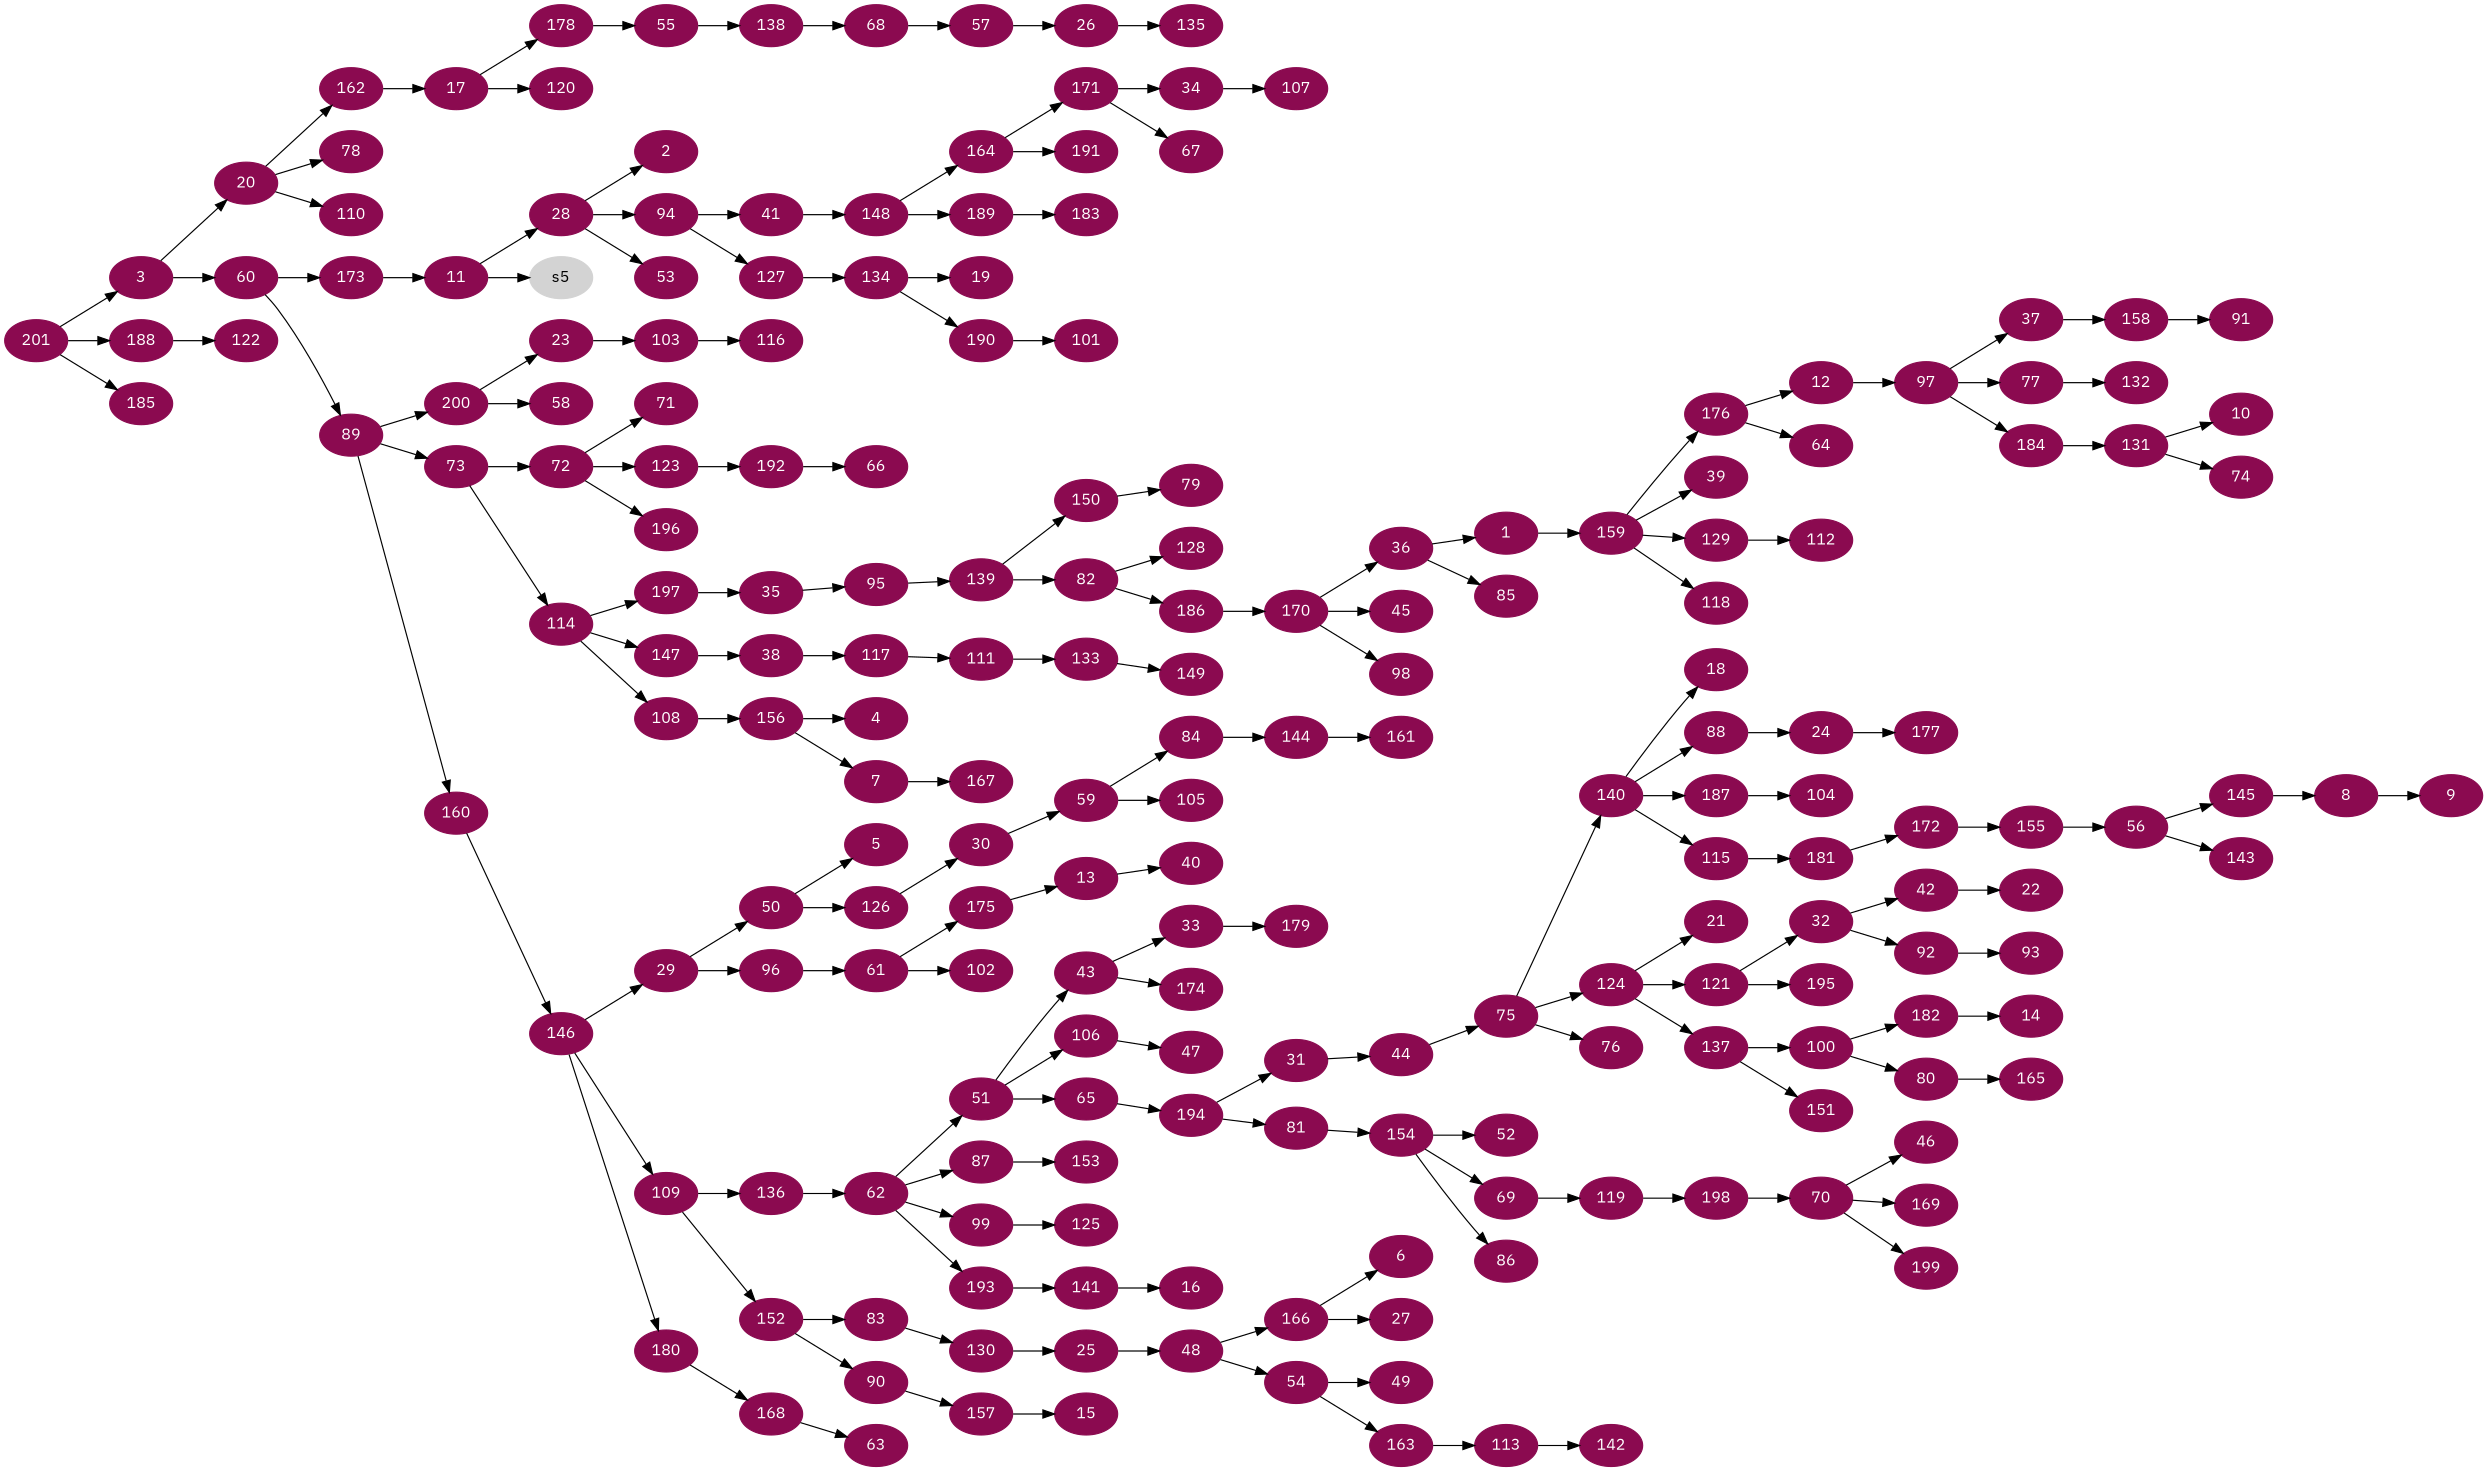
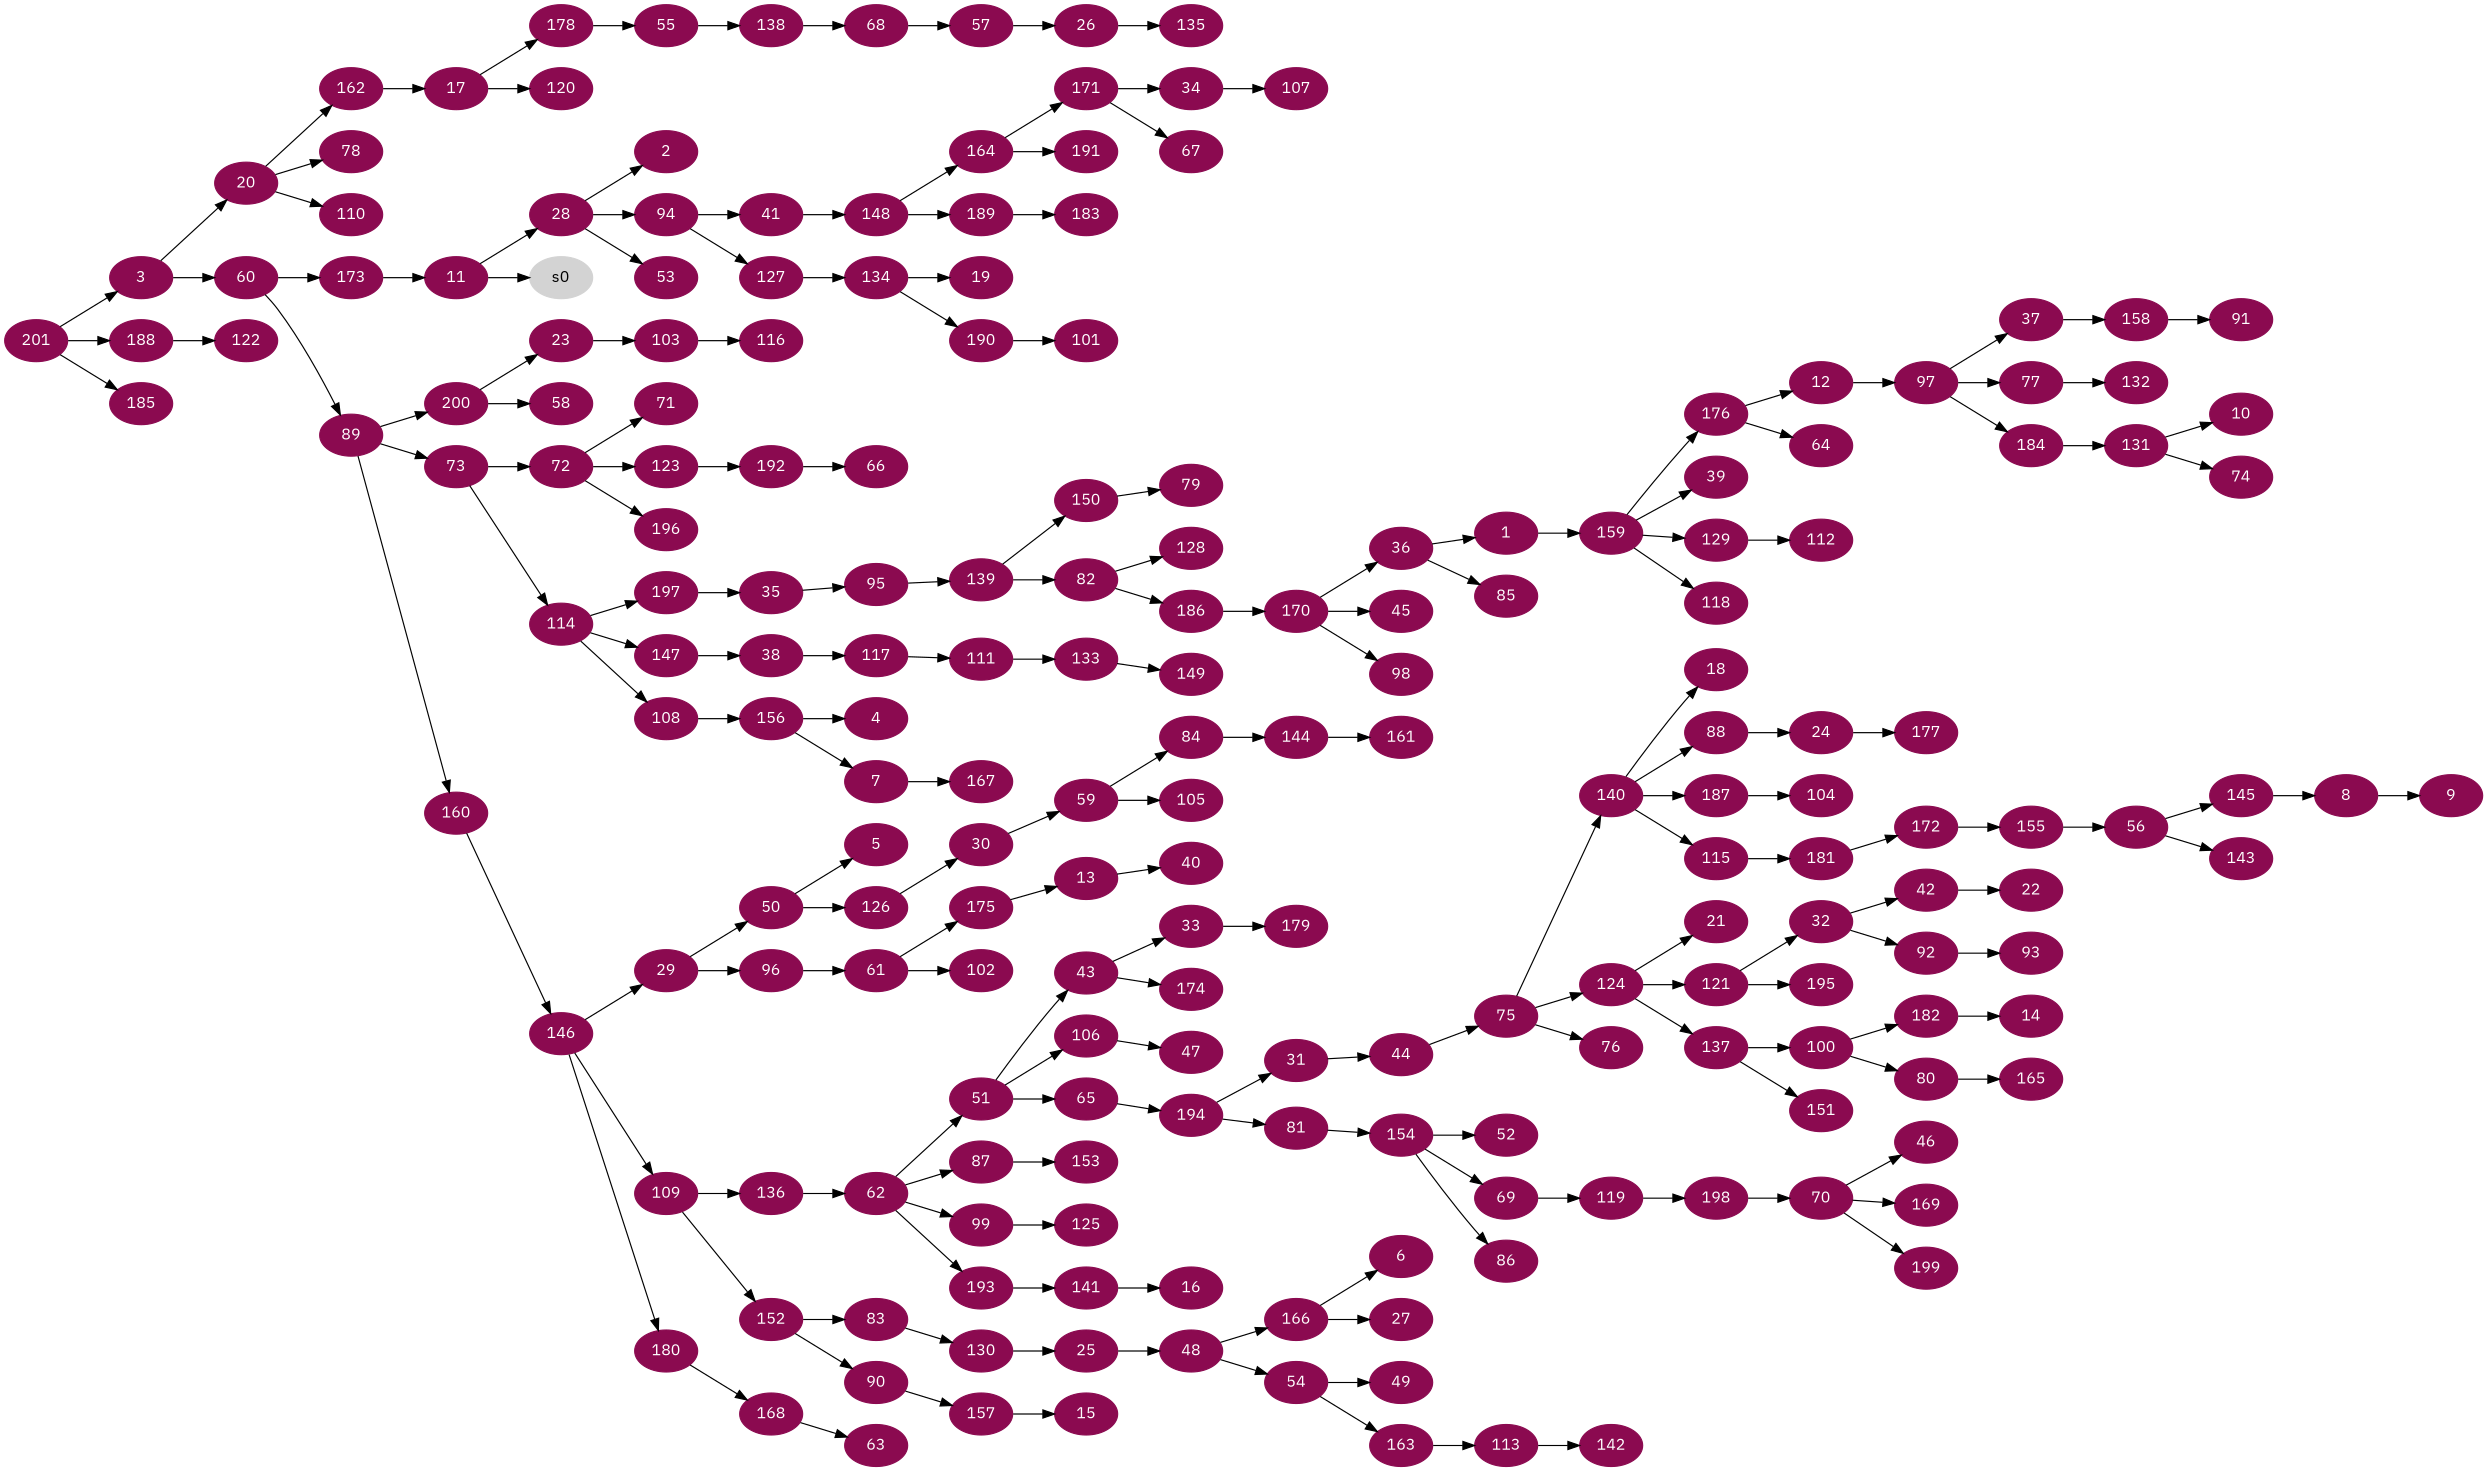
node "s5": label "s5" -> "s0"
